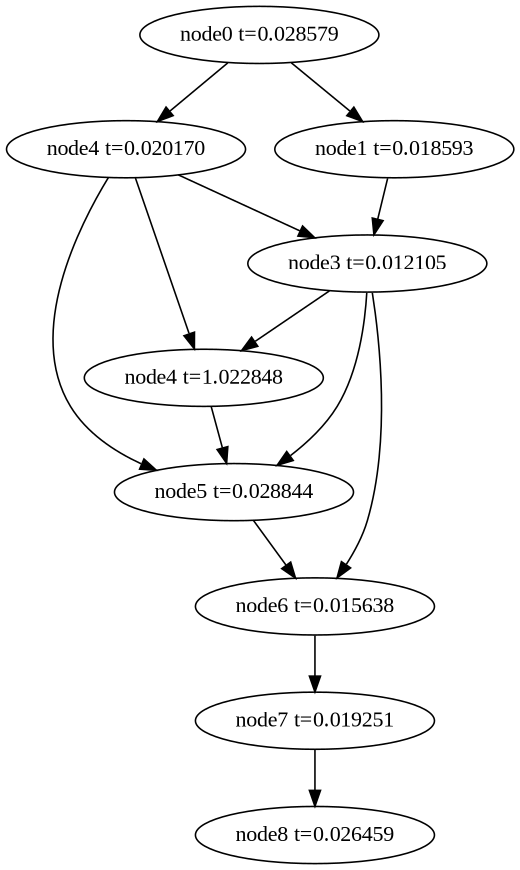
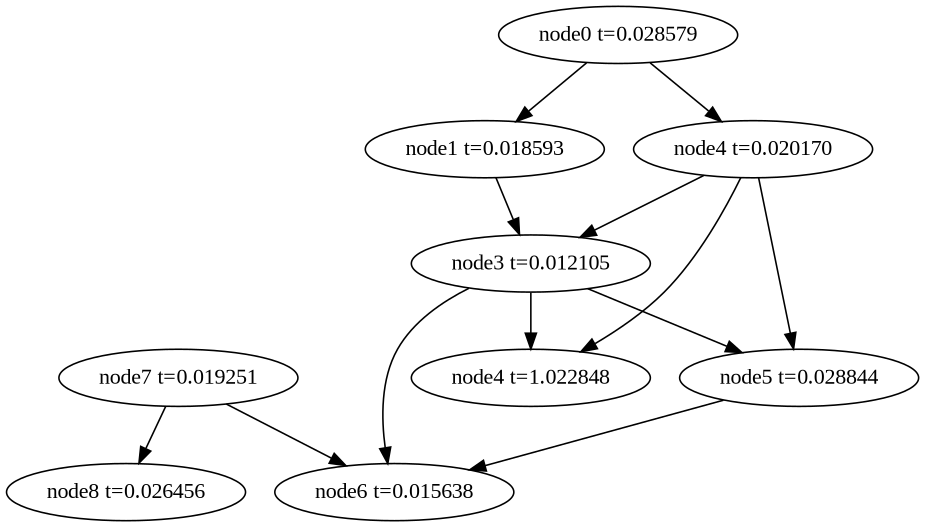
edge "node4 t=1.022848" -> "node5 t=0.028844": removed
edge "node6 t=0.015638" -> "node7 t=0.019251": reversed
node "node8 t=0.026459": label "node8 t=0.026459" -> "node8 t=0.026456"
